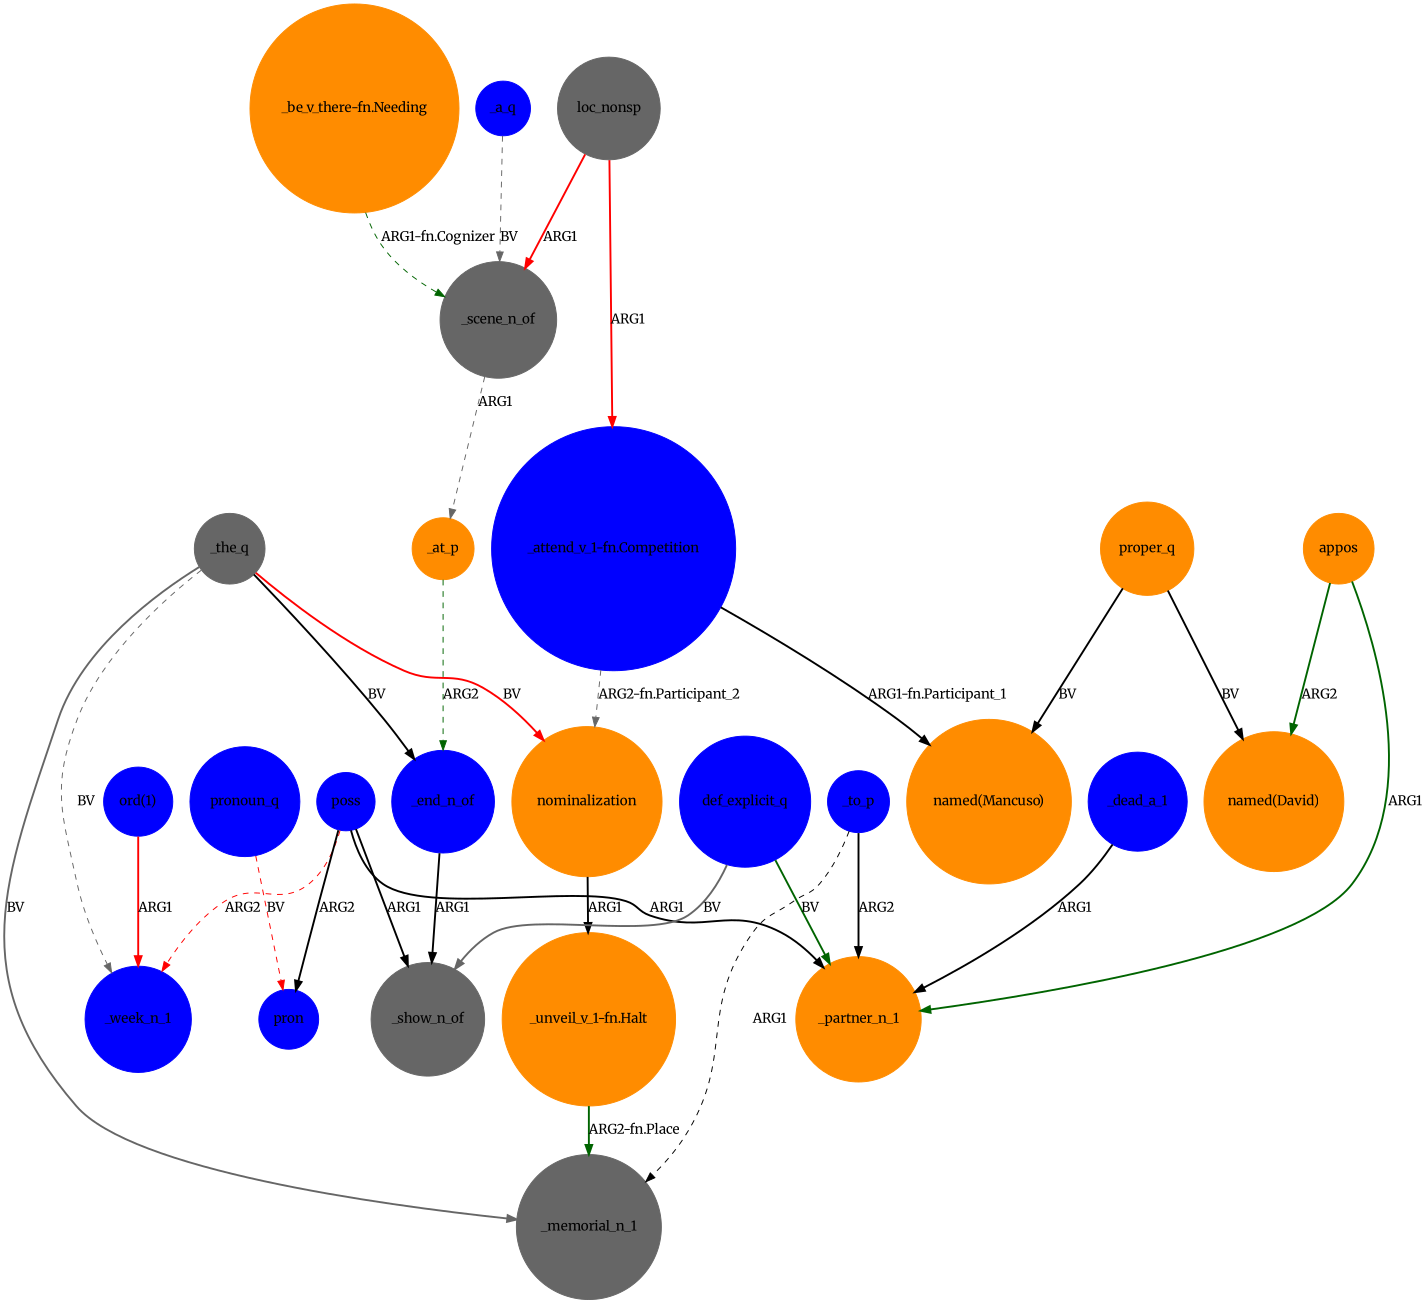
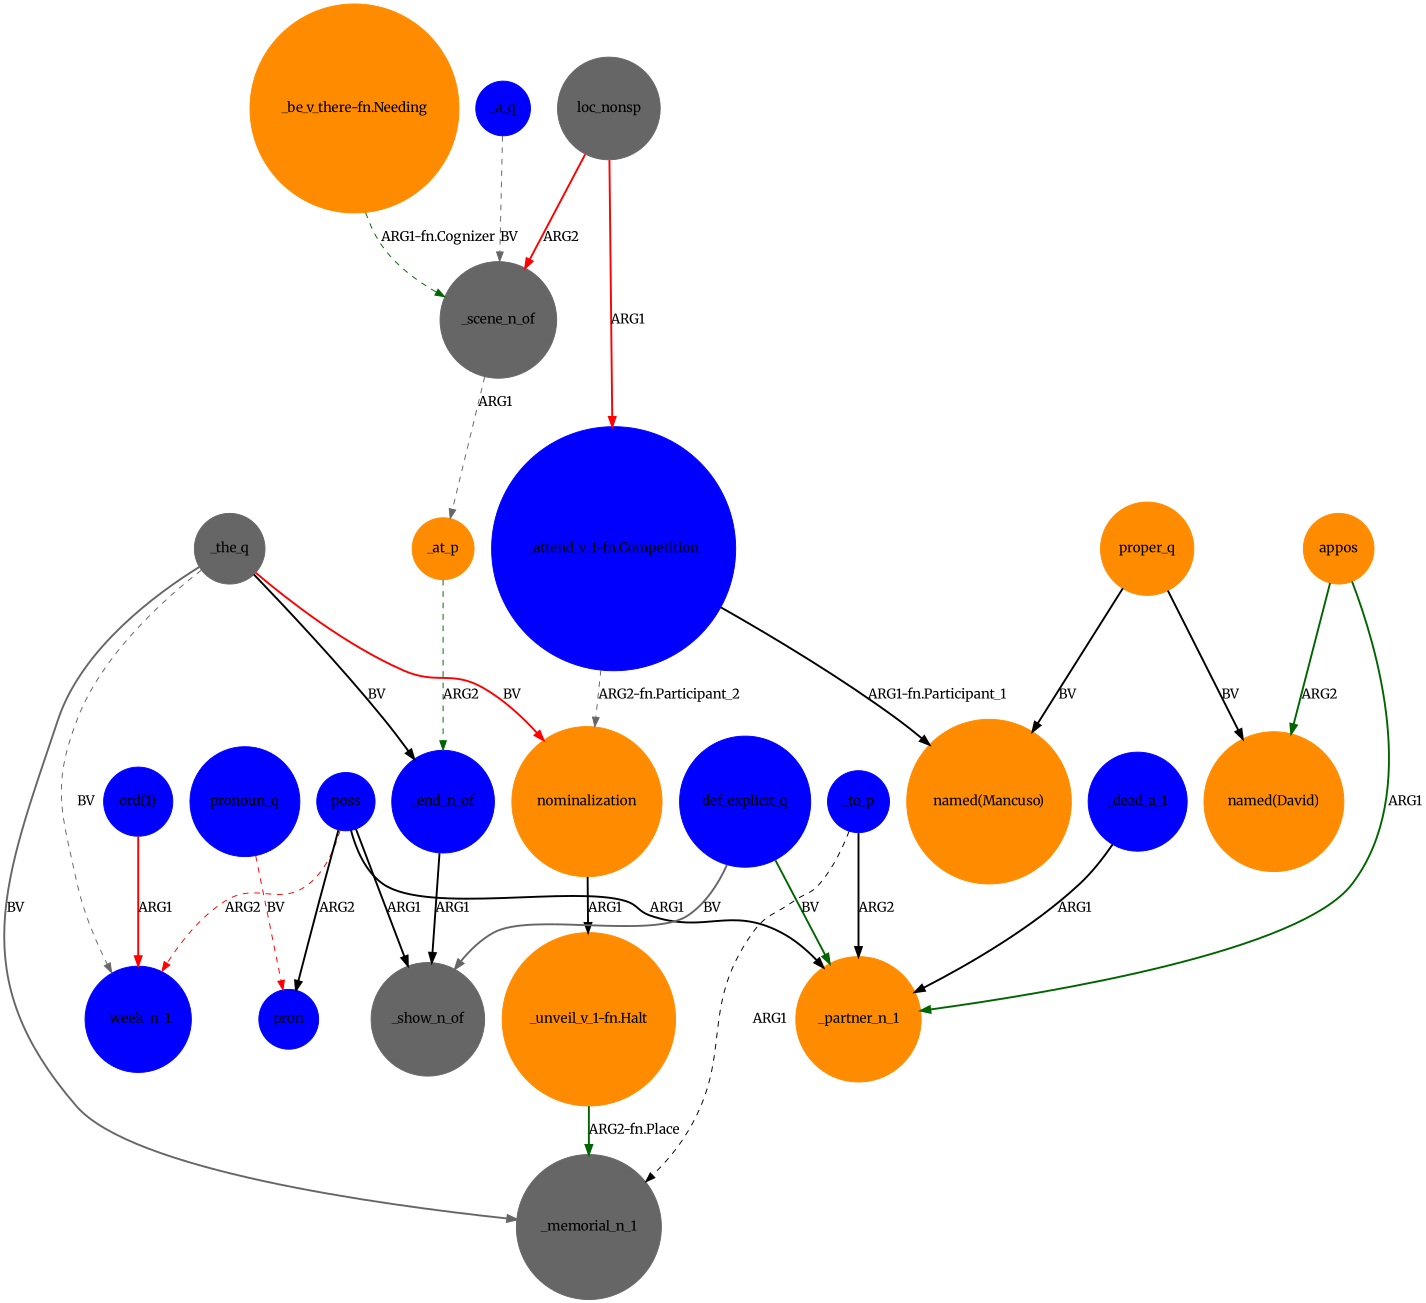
edge "loc_nonsp" -> "_scene_n_of": label "ARG1" -> "ARG2"
